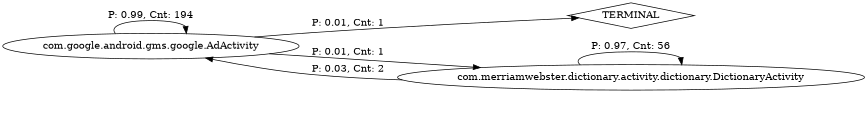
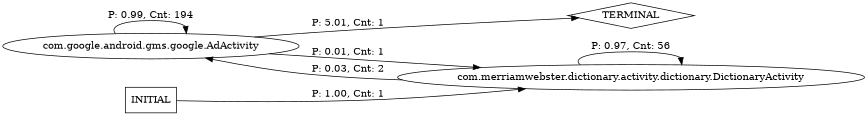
edge "com.google.android.gms.google.AdActivity" -> "TERMINAL": label "P: 0.01, Cnt: 1" -> "P: 5.01, Cnt: 1"
node "INITIAL": added
